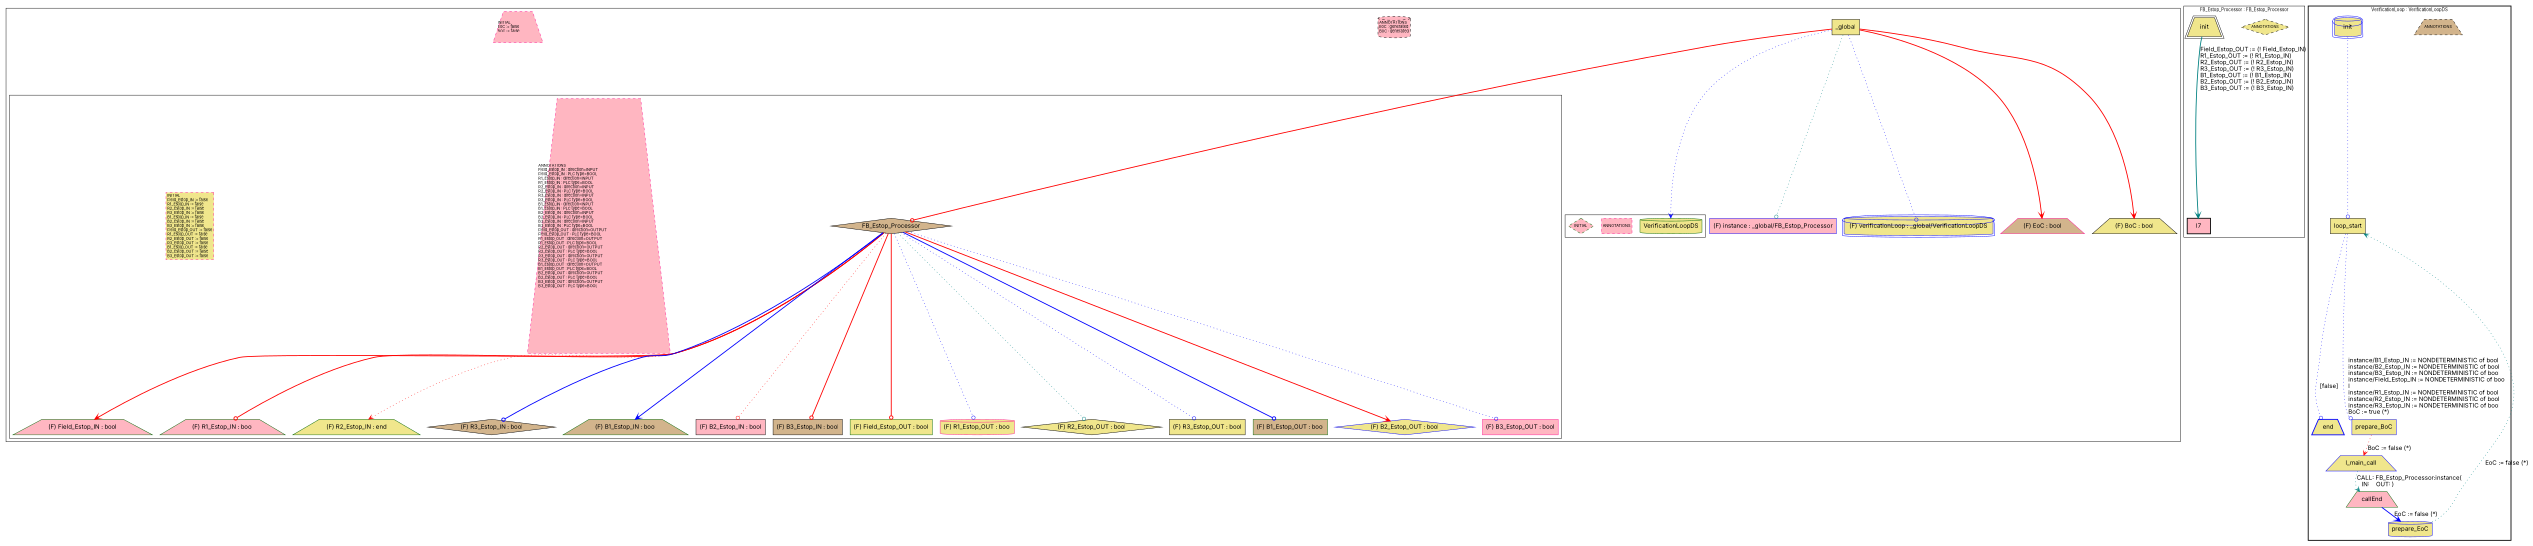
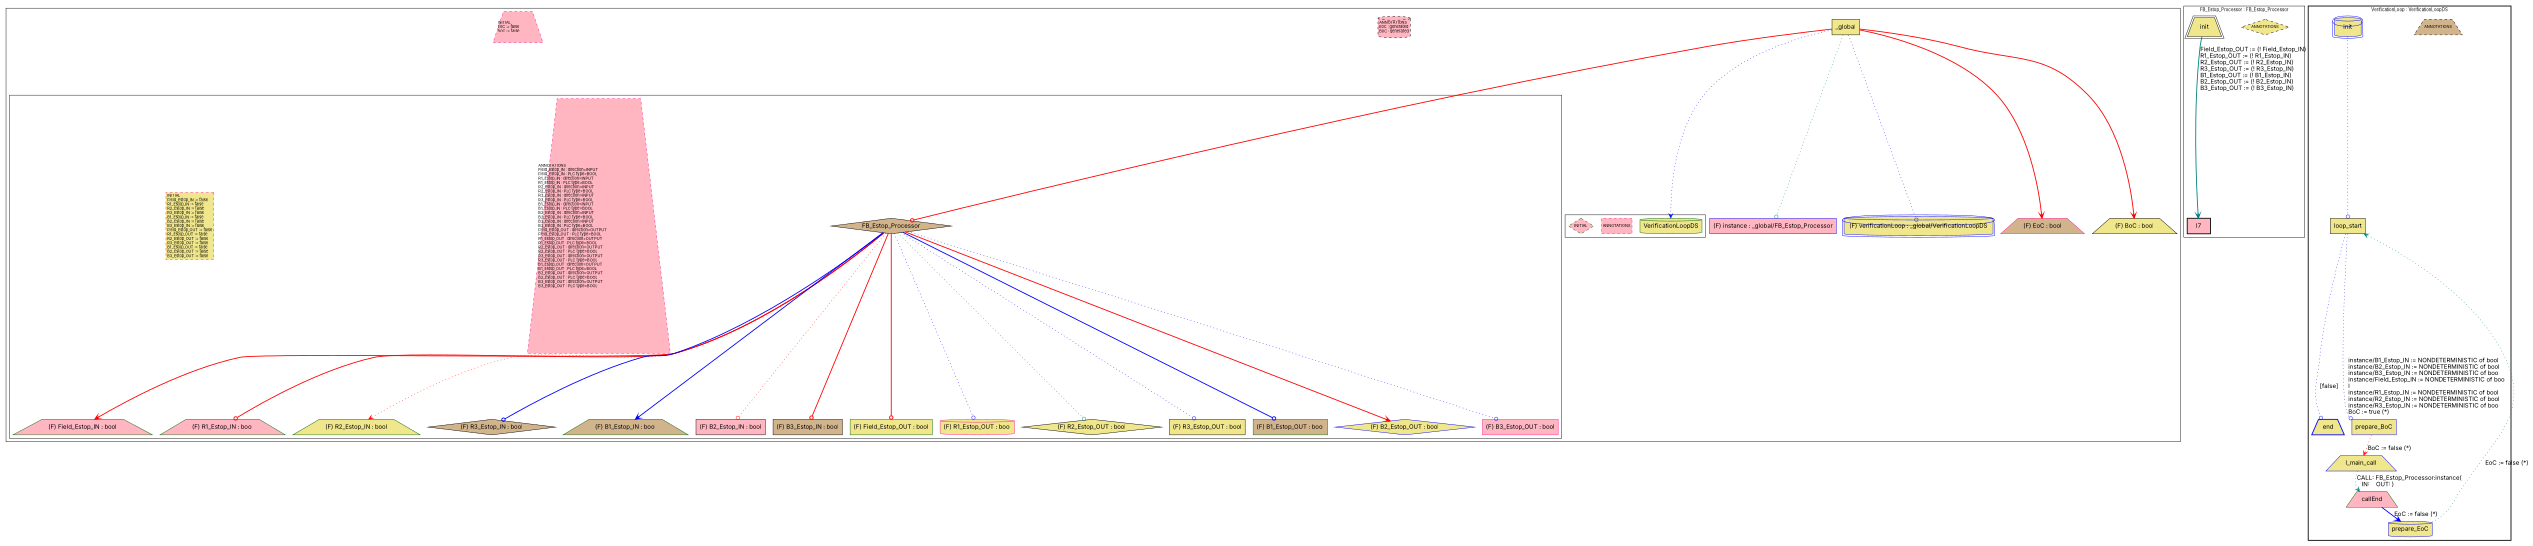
node "(F) R2_Estop_IN : end": label "(F) R2_Estop_IN : end" -> "(F) R2_Estop_IN : bool"
